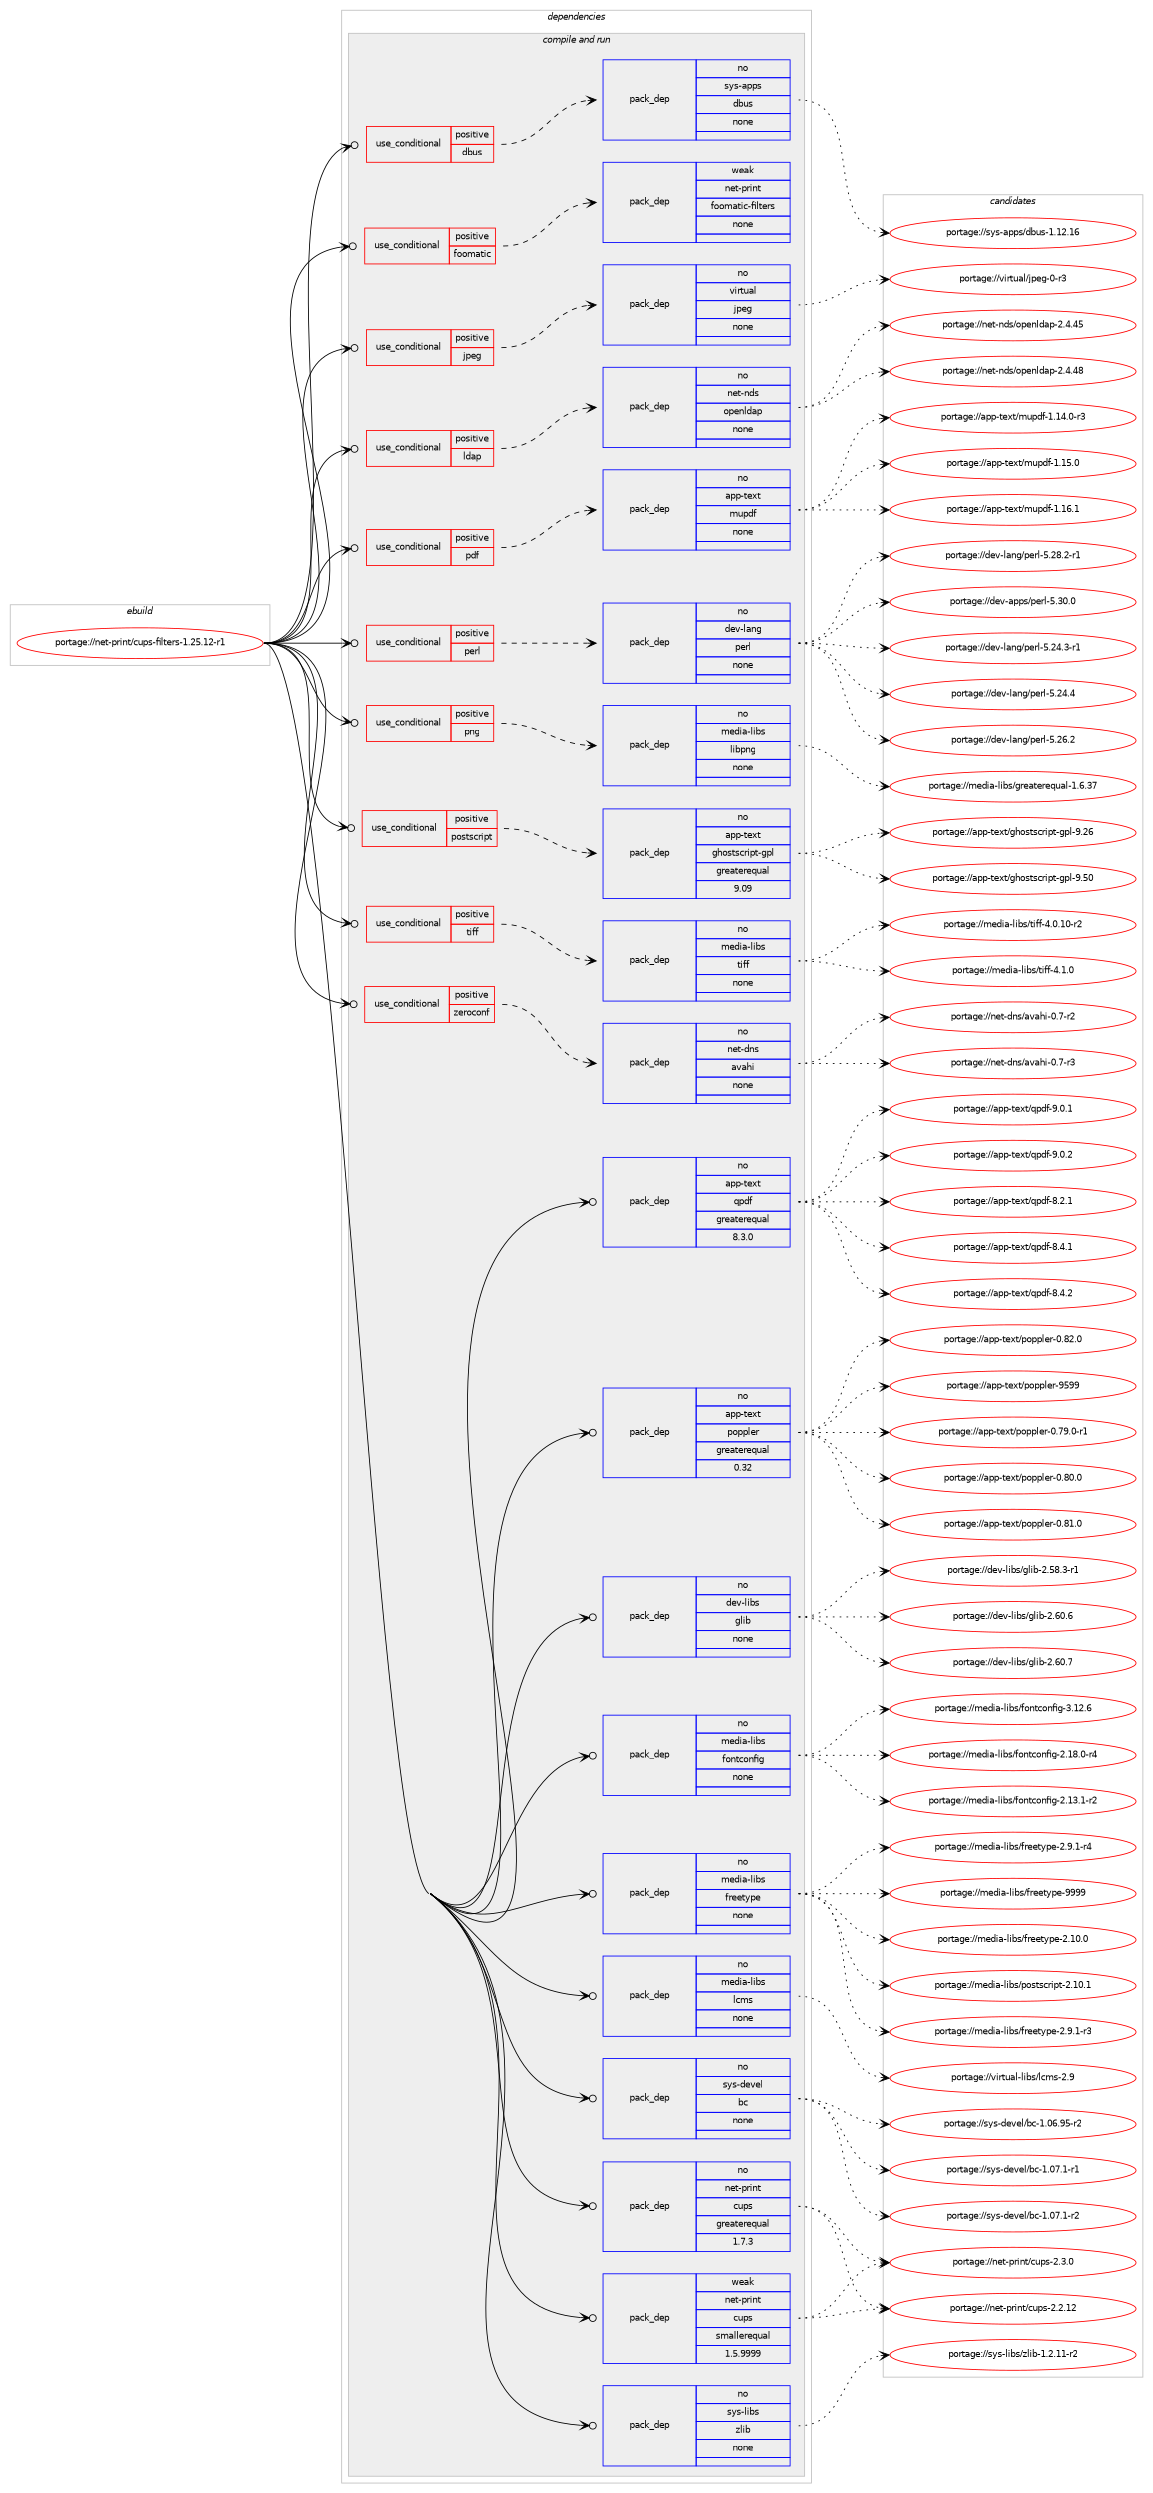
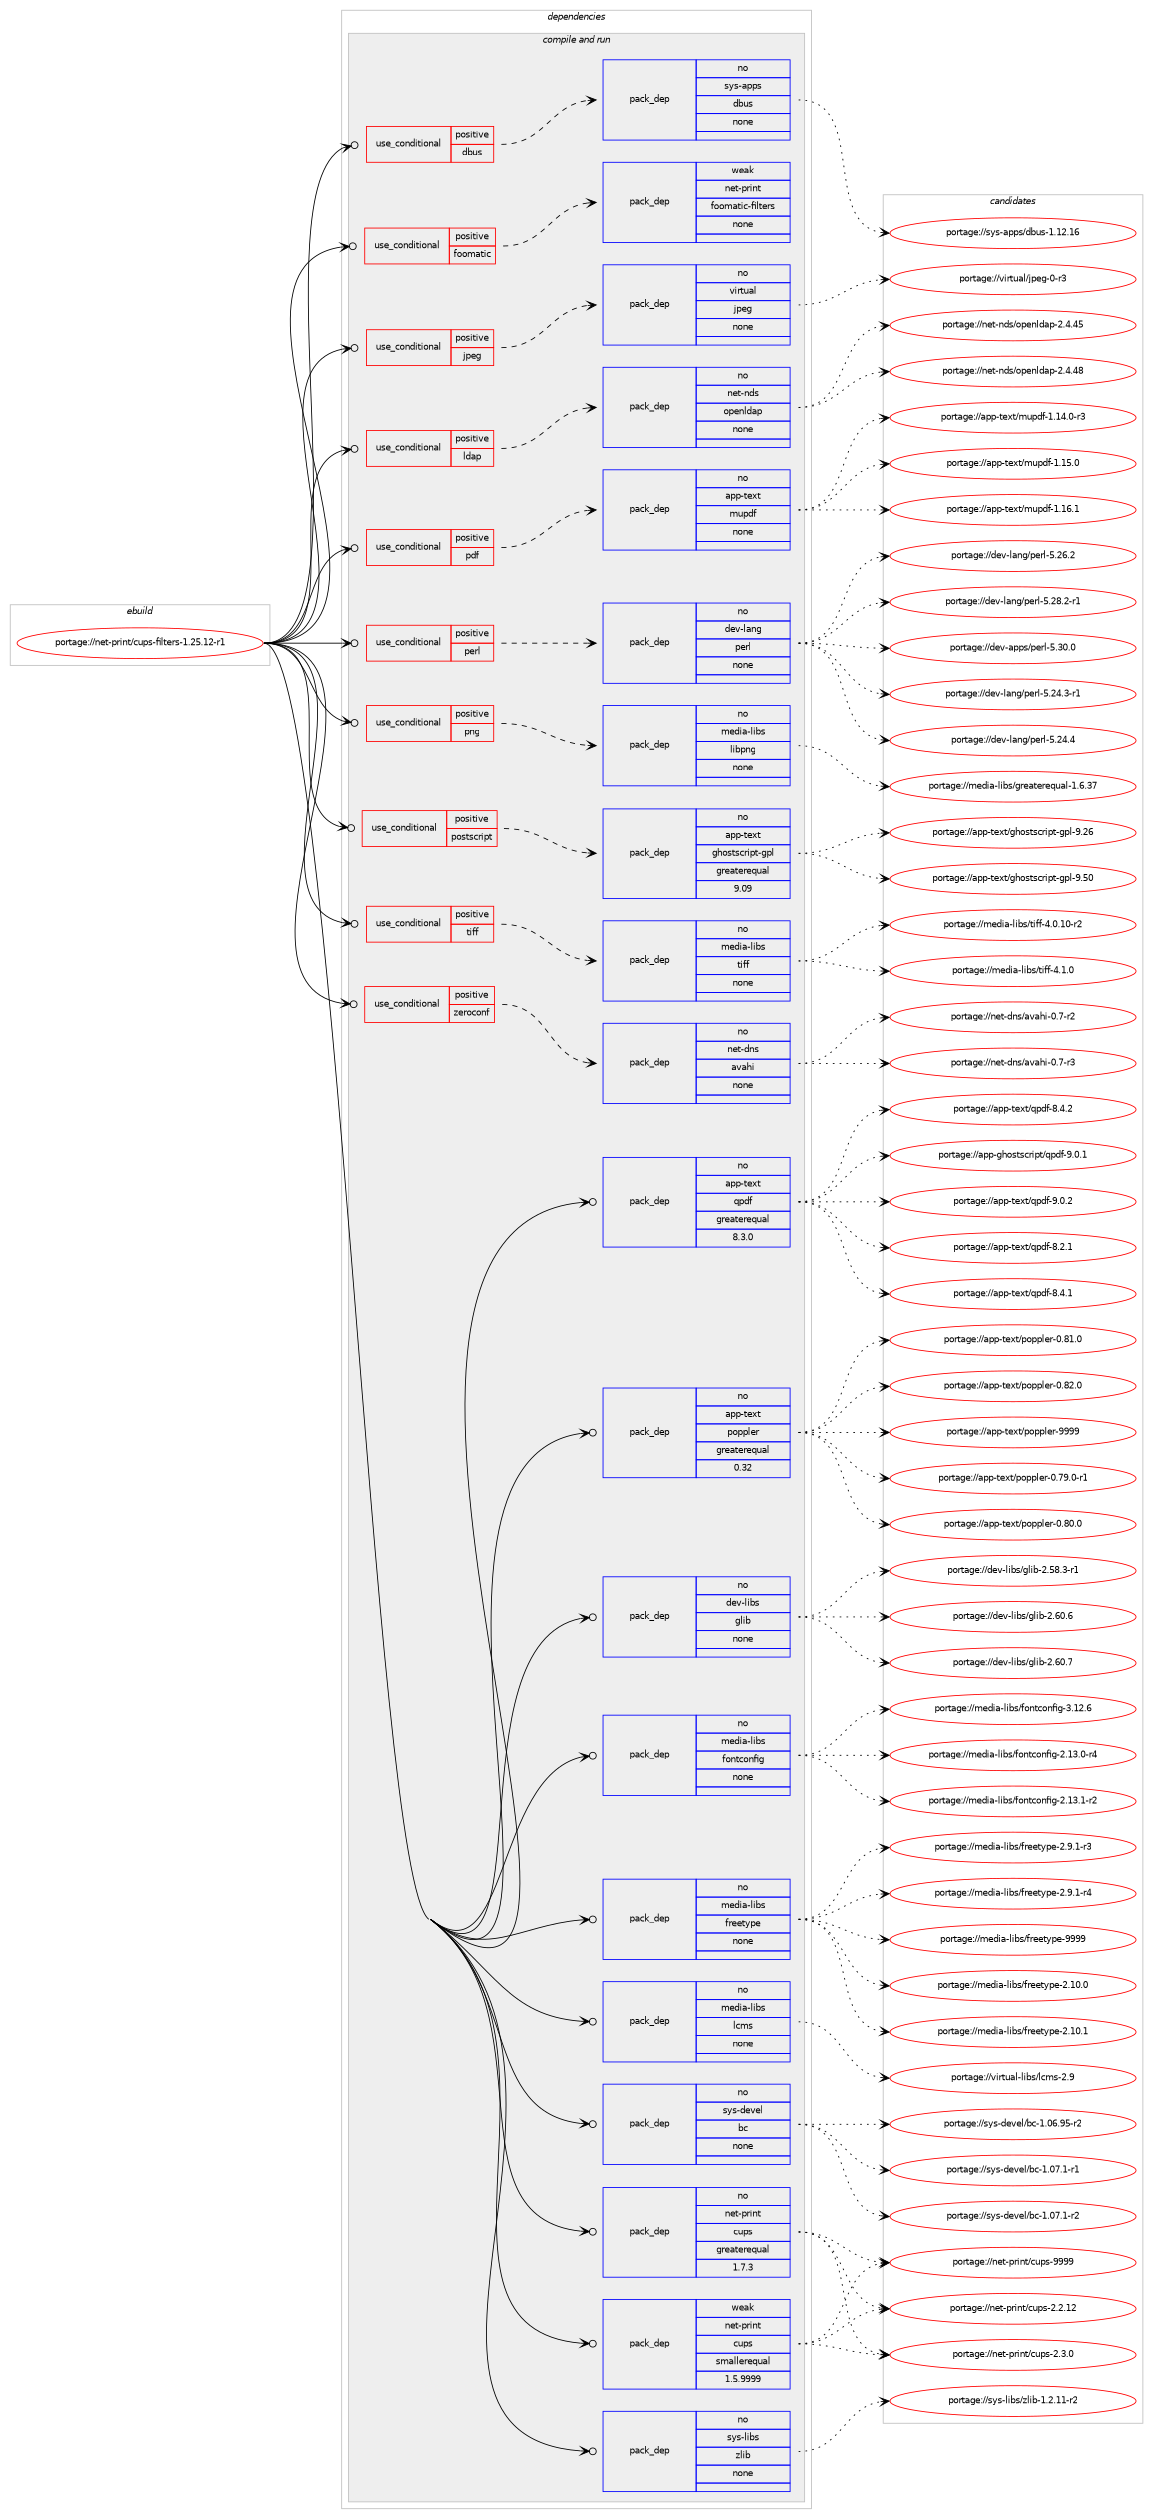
node "portage://app-text/qpdf-9.0.1": label "portage://app-text/qpdf-9.0.1" -> "portage://app-ghostscript/qpdf-9.0.1"
node "portage://app-text/poppler-9599": label "portage://app-text/poppler-9599" -> "portage://app-text/poppler-9999"
node "portage://media-libs/fontconfig-2.18.0-r4": label "portage://media-libs/fontconfig-2.18.0-r4" -> "portage://media-libs/fontconfig-2.13.0-r4"
node "portage://media-libs/postscript-2.10.1": label "portage://media-libs/postscript-2.10.1" -> "portage://media-libs/freetype-2.10.1"
node "portage://net-print/cups-9999": added
